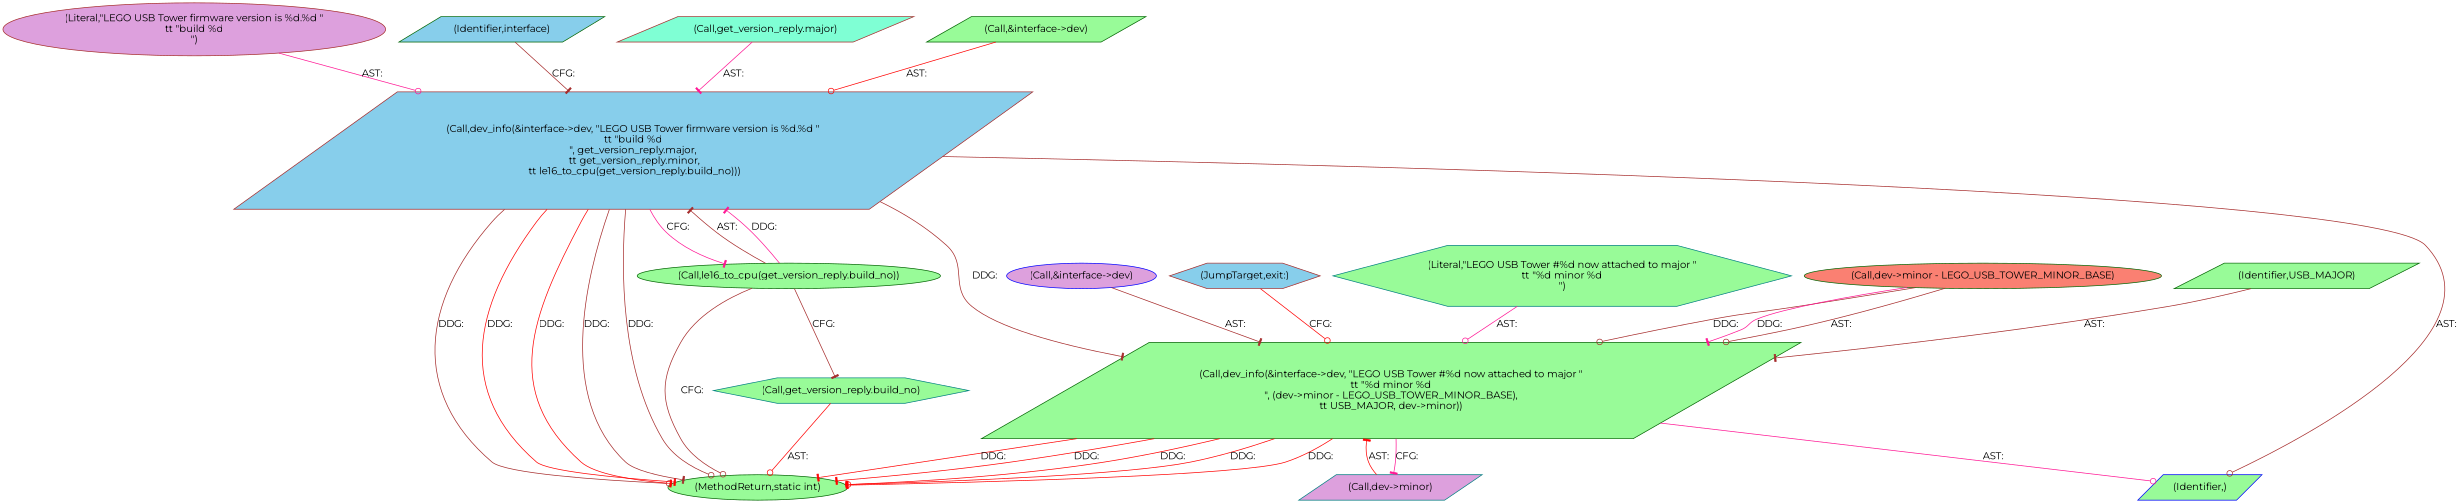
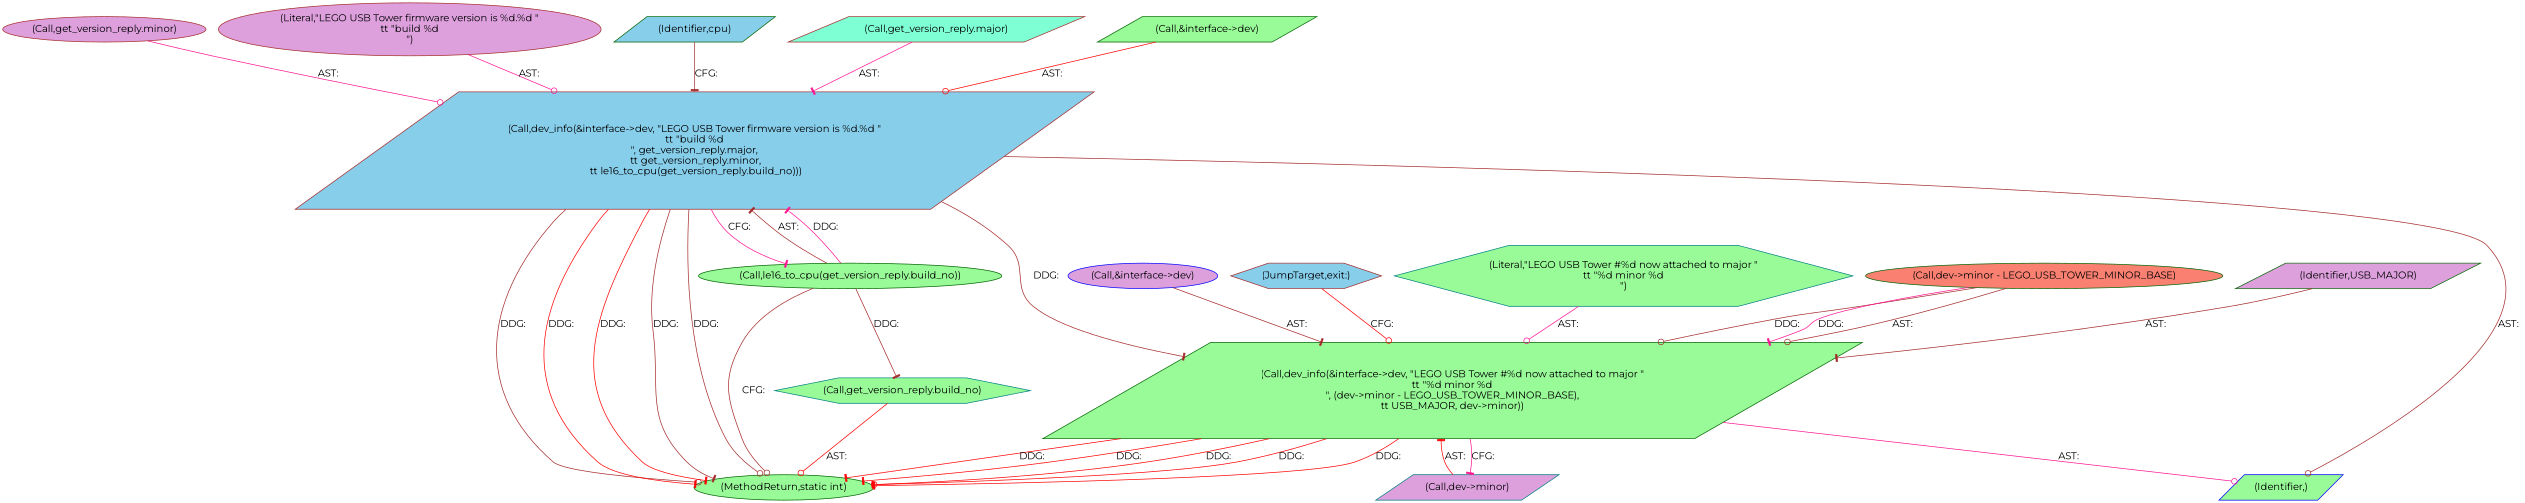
node "(Call,get_version_reply.minor)": added
node "(Identifier,interface)": label "(Identifier,interface)" -> "(Identifier,cpu)"
node "(Identifier,USB_MAJOR)": fillcolor palegreen -> plum
edge "(Call,le16_to_cpu(get_version_reply.build_no))" -> "(Call,get_version_reply.build_no)": label "CFG: " -> "DDG: "
